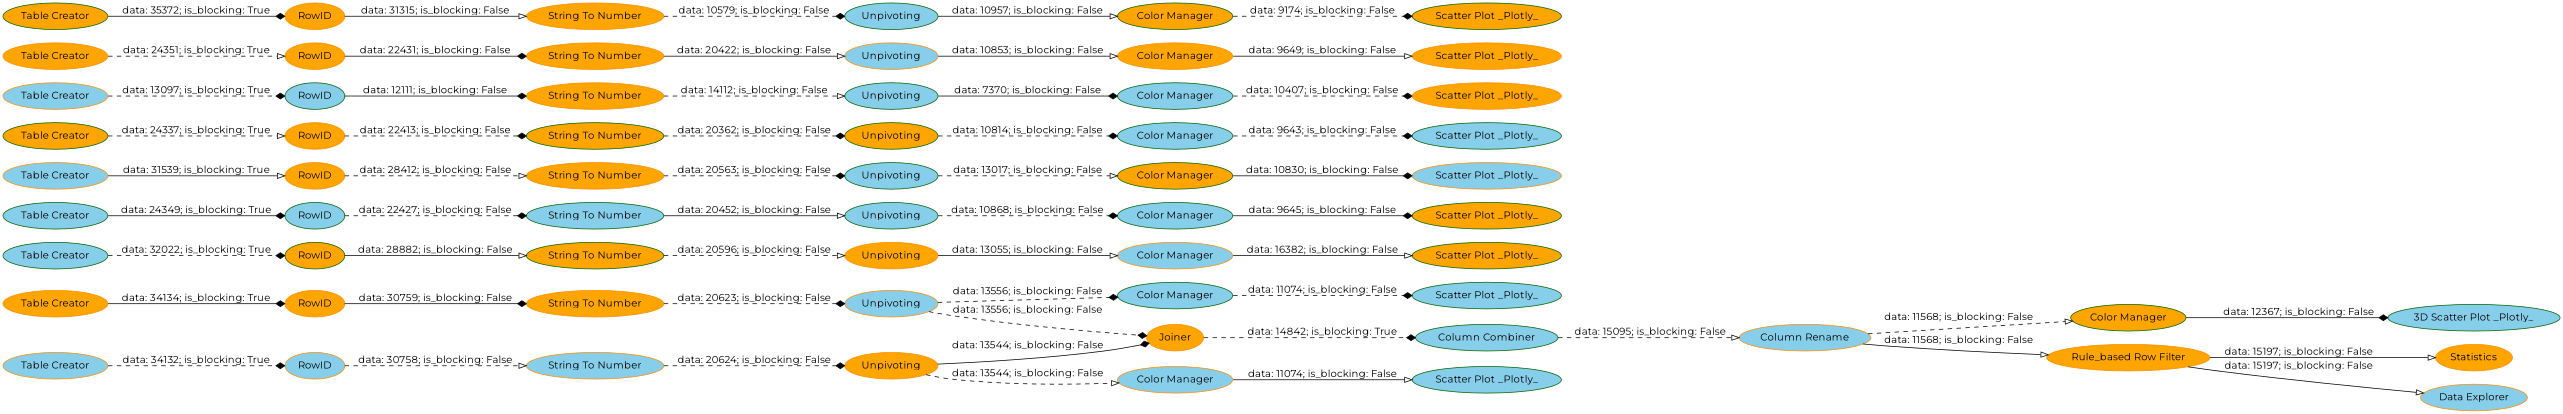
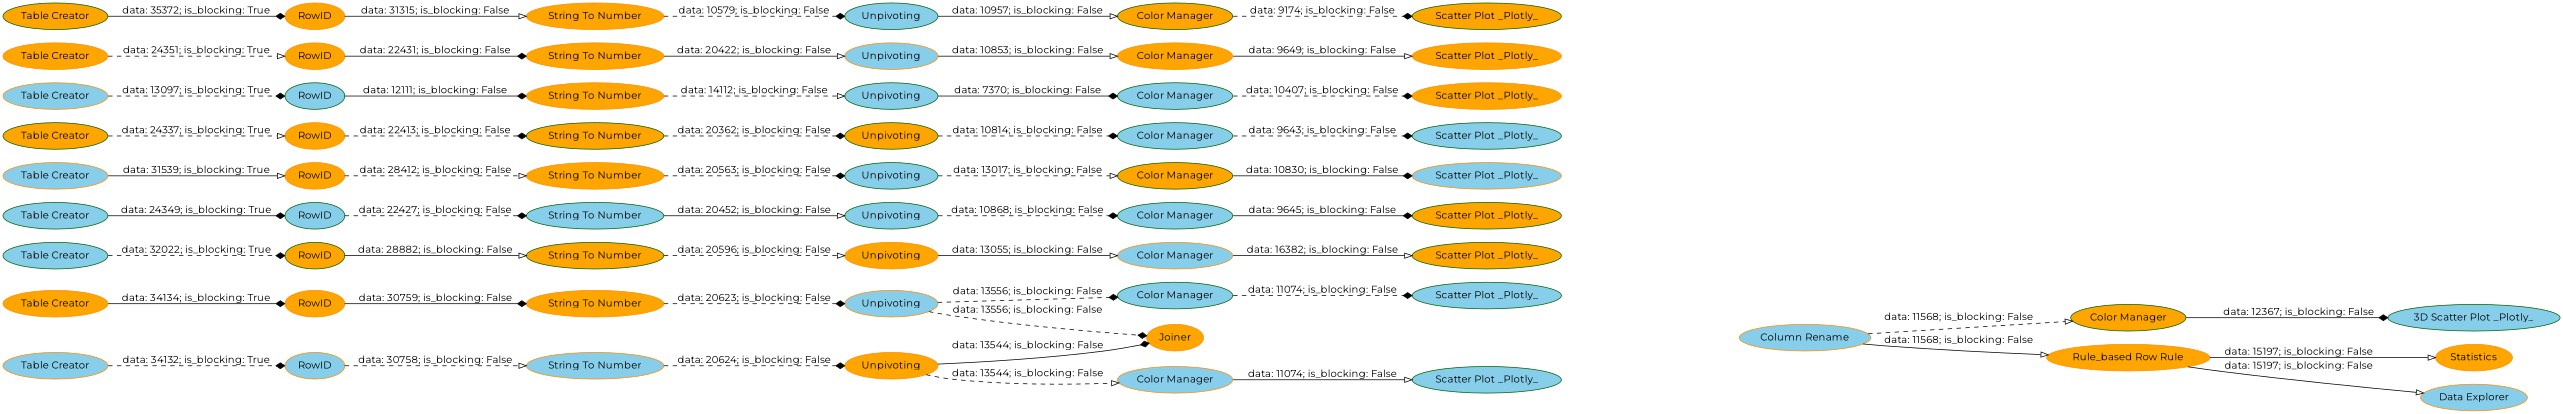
node "Column Combiner": removed
node "Rule_based Row Filter": label "Rule_based Row Filter" -> "Rule_based Row Rule"
